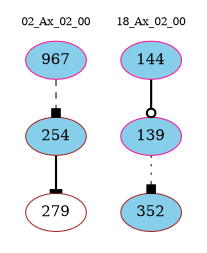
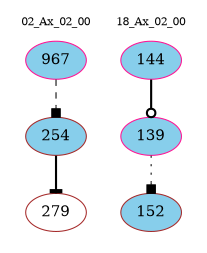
node "352": label "352" -> "152"
